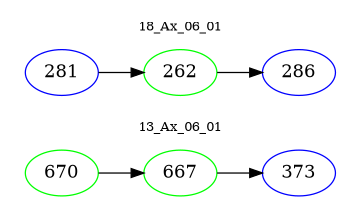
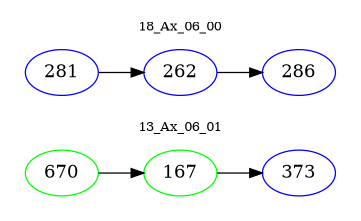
cluster "18_Ax_06_01": label "18_Ax_06_01" -> "18_Ax_06_00"
node "262": color green -> blue
node "667": label "667" -> "167"
